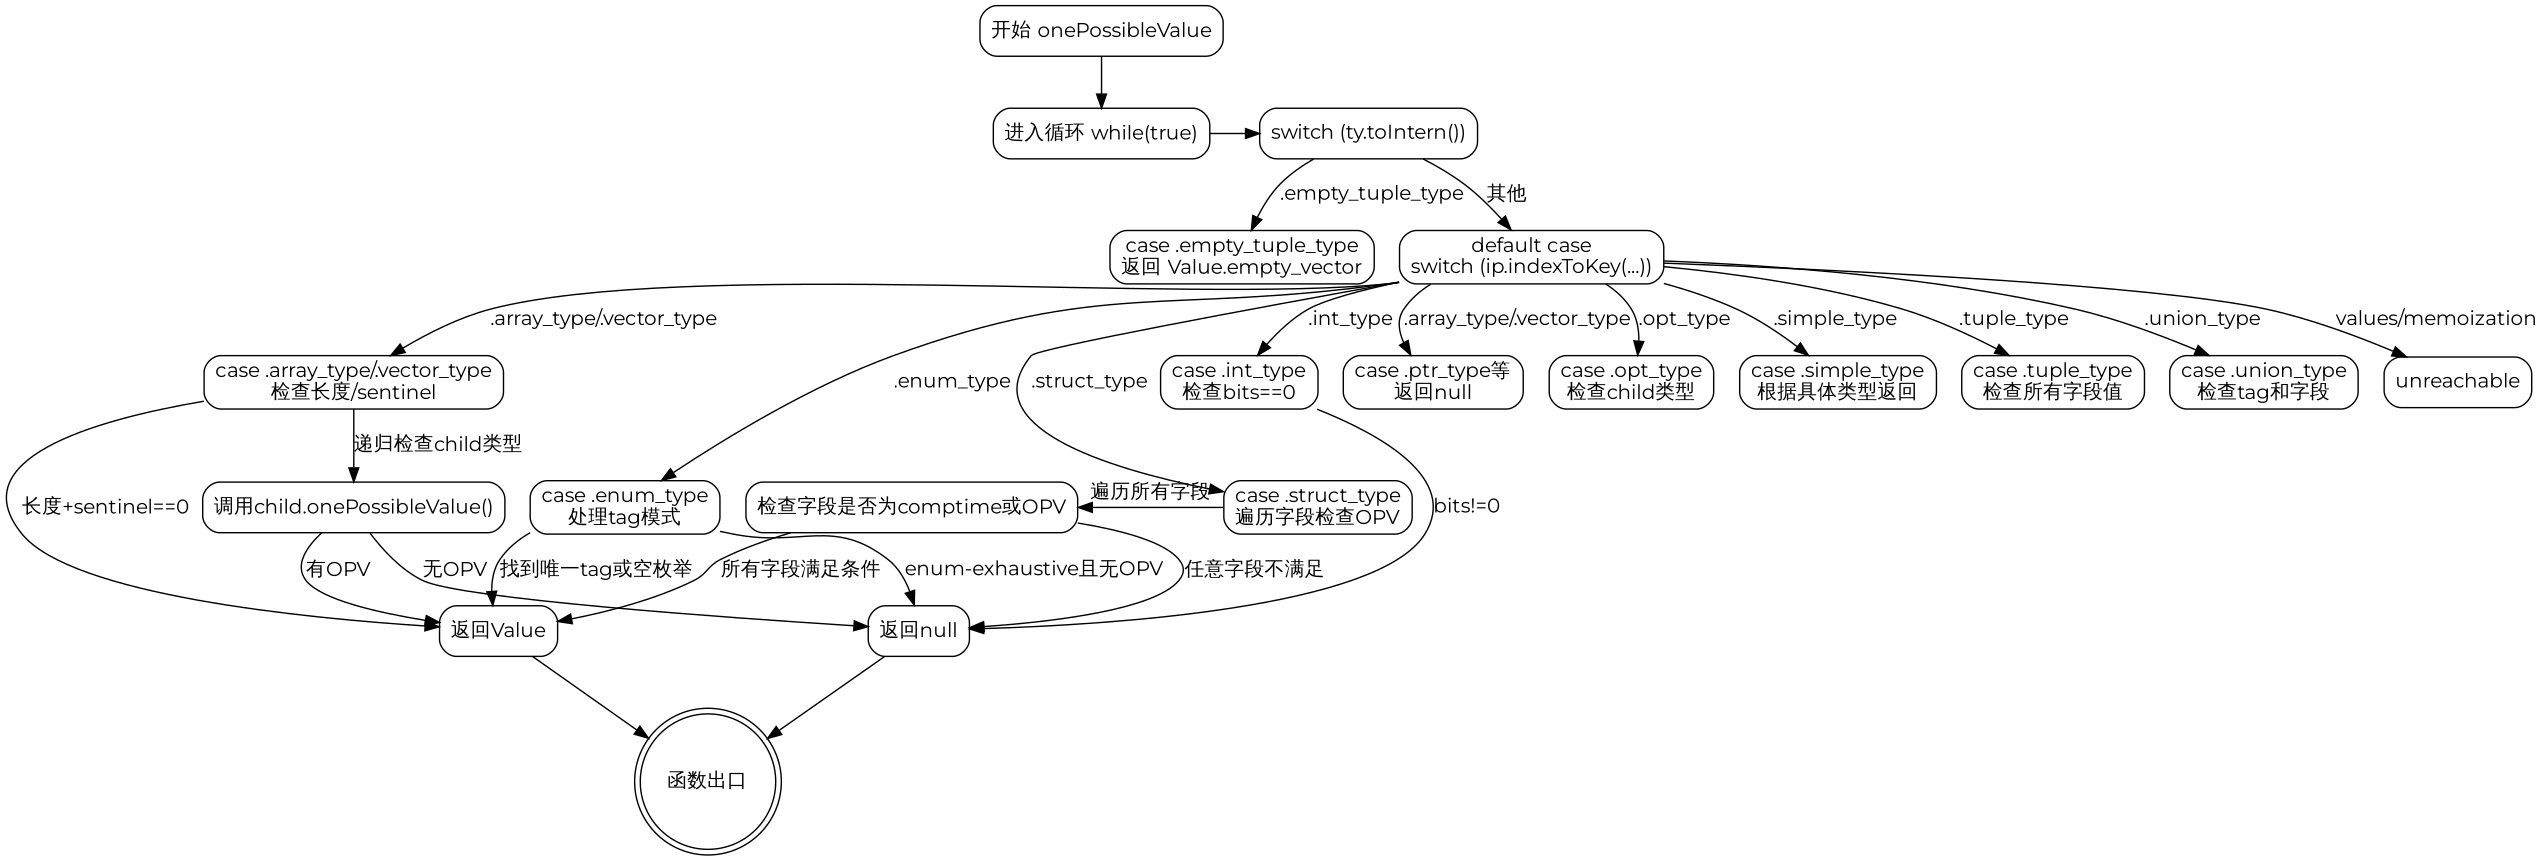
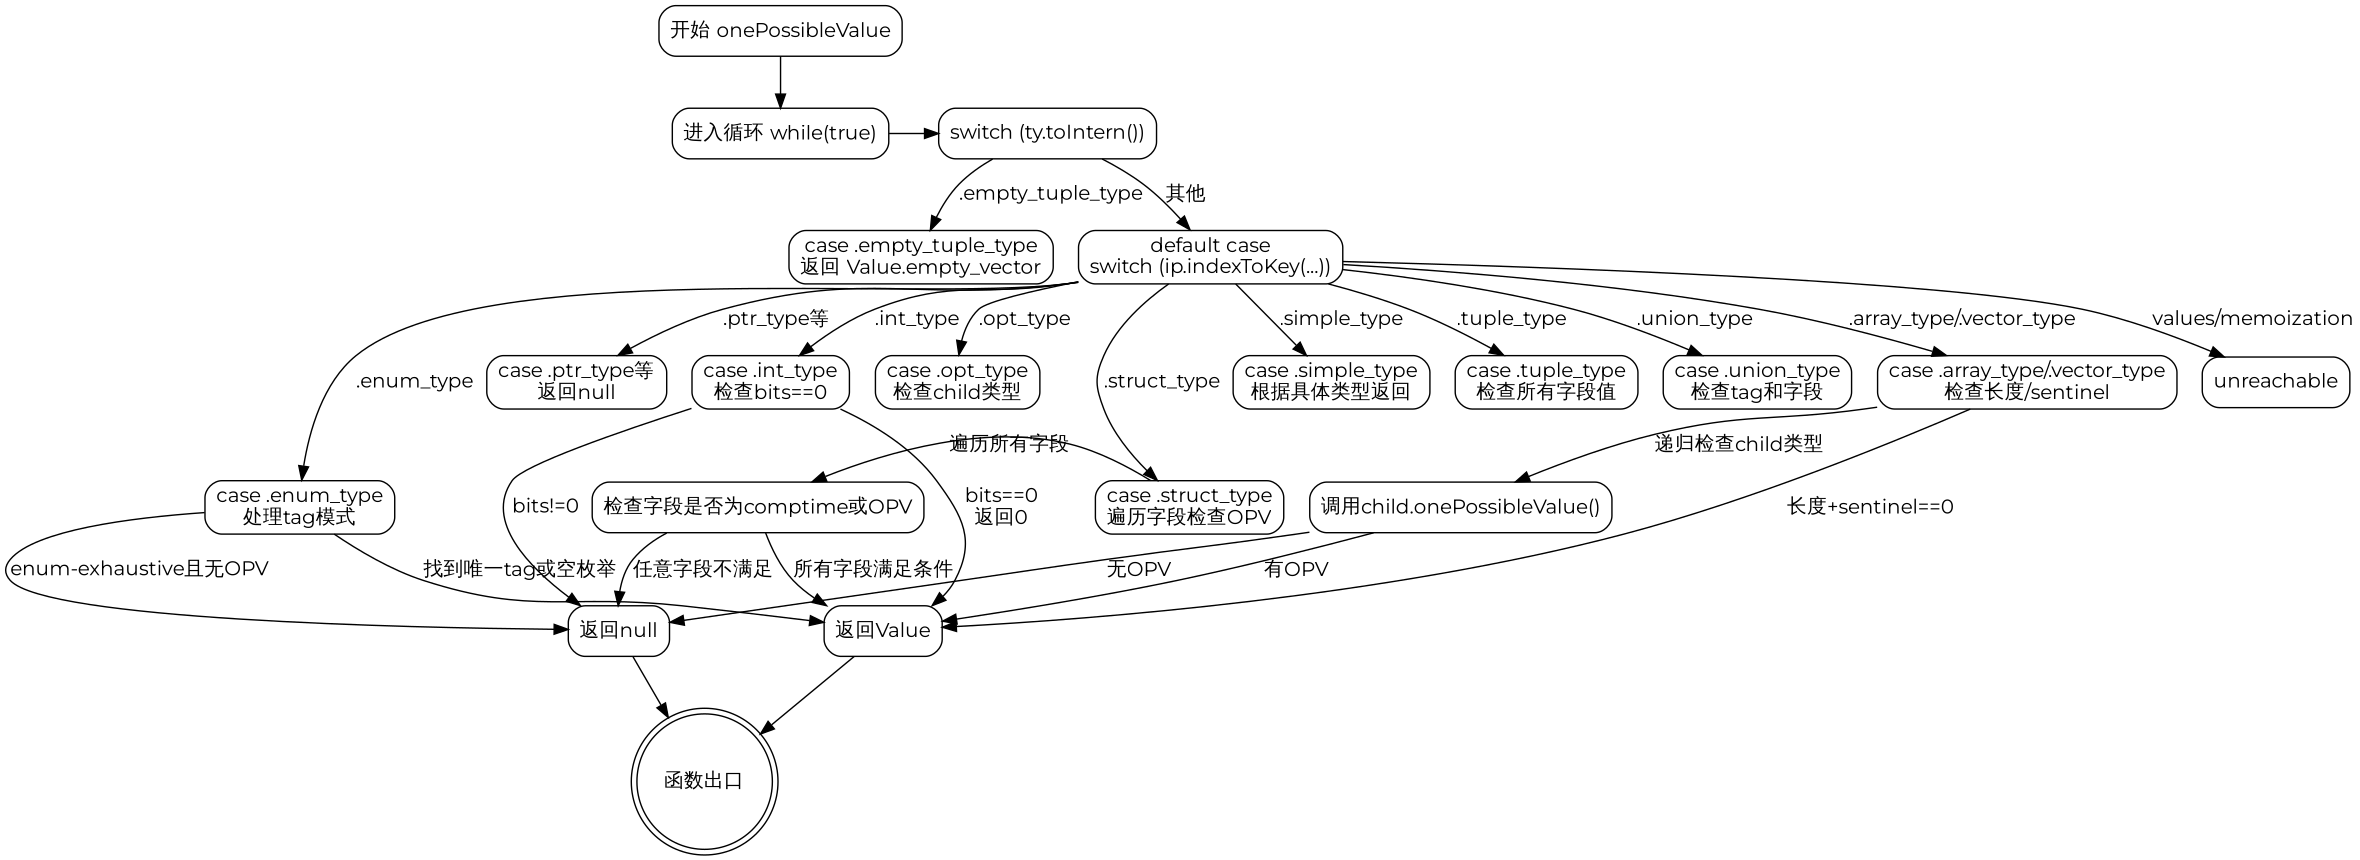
edge "default case switch (ip.indexToKey(...))" -> "case .ptr_type等 返回null": label ".array_type/.vector_type" -> ".ptr_type等"
edge "case .int_type 检查bits==0" -> "返回Value": added, label "bits==0 返回0"
